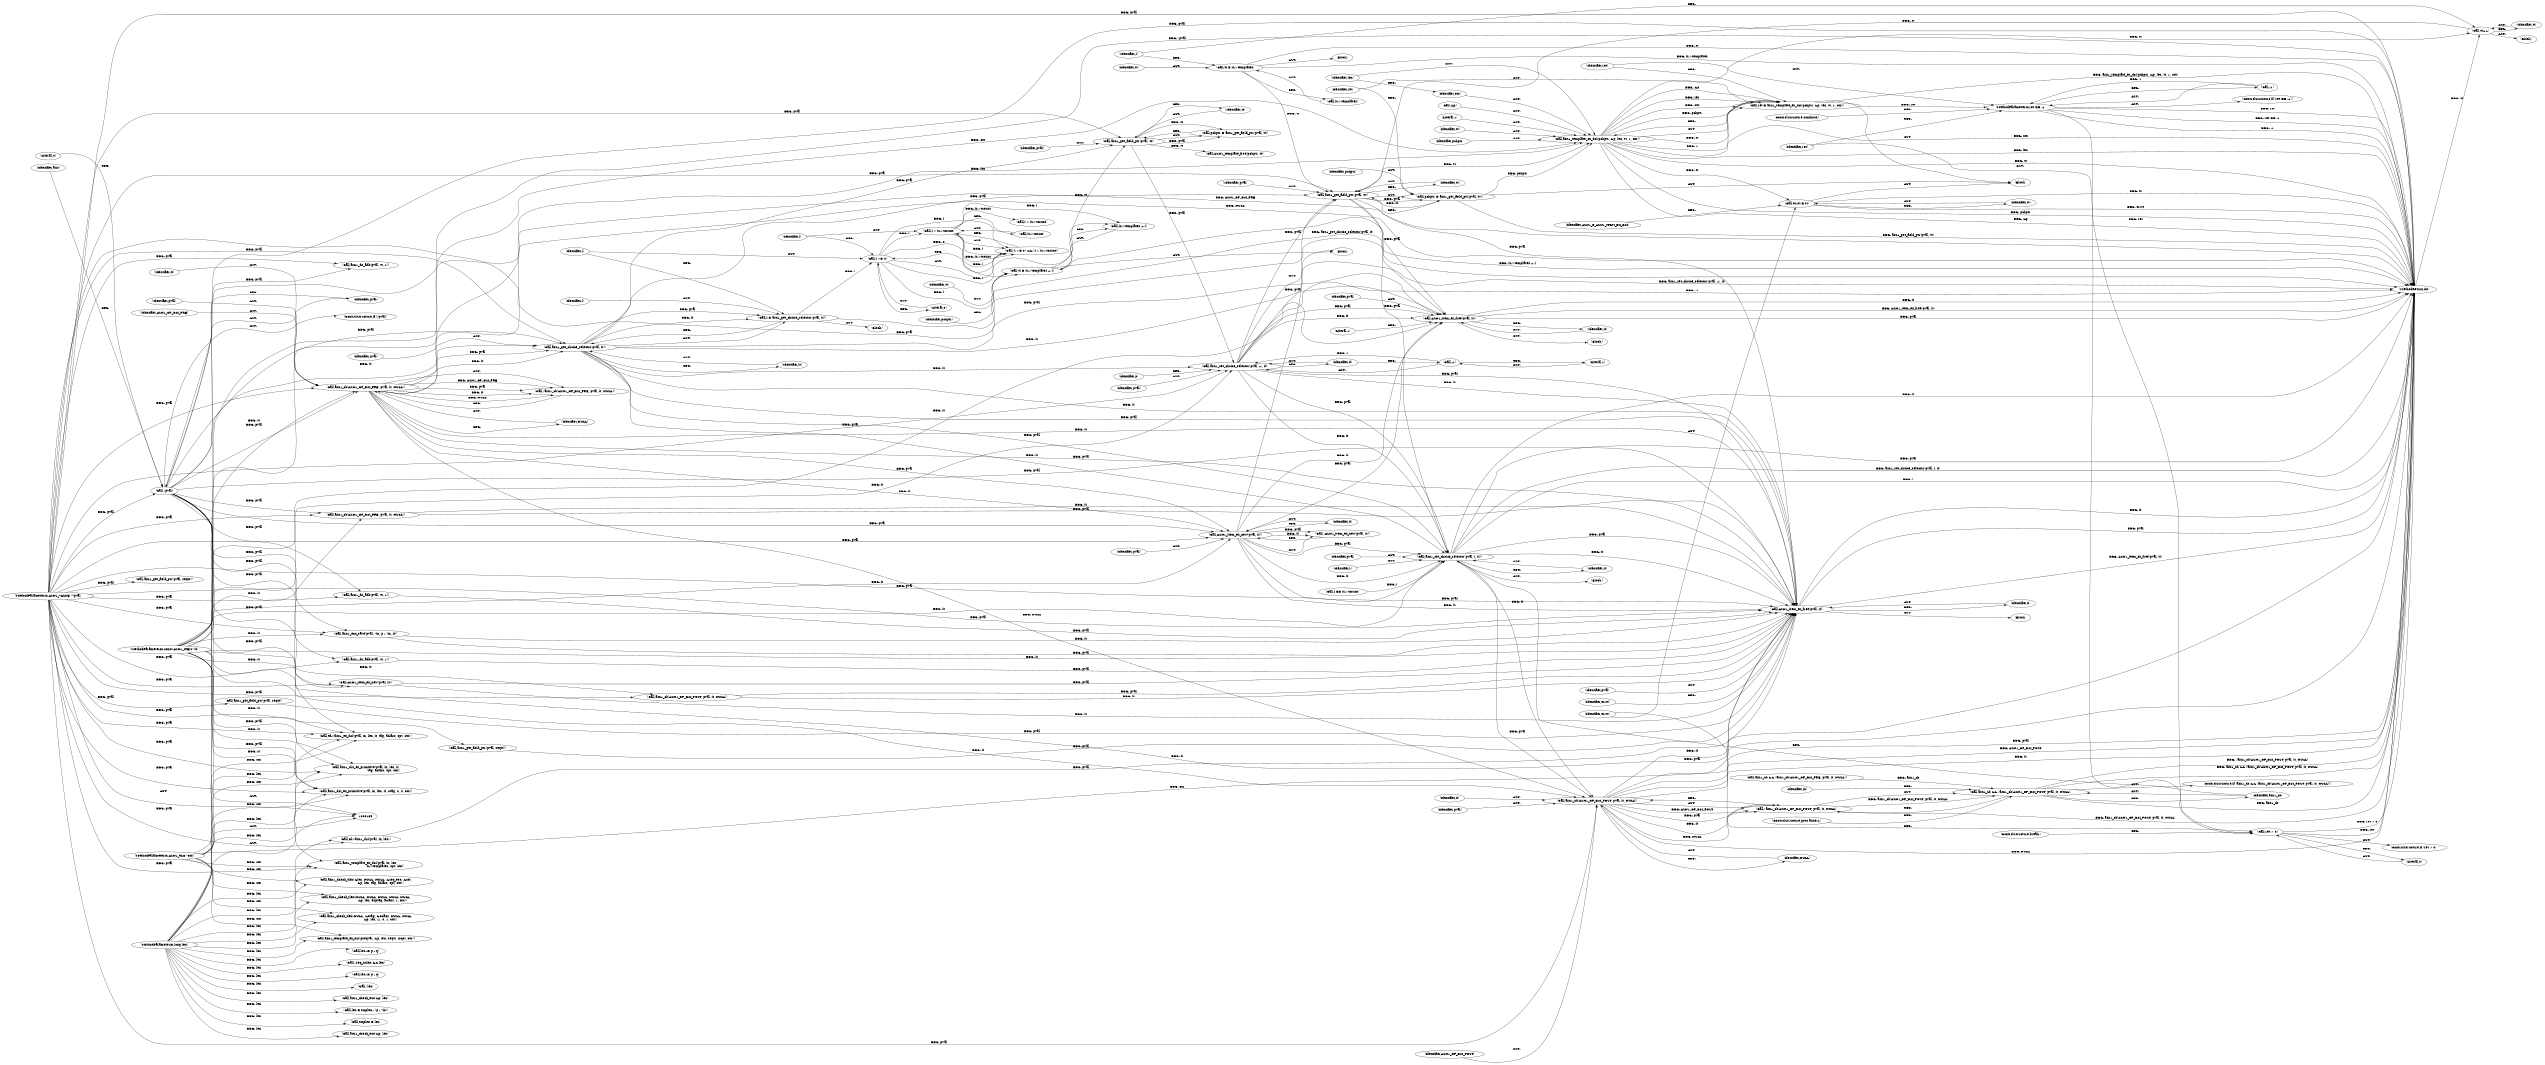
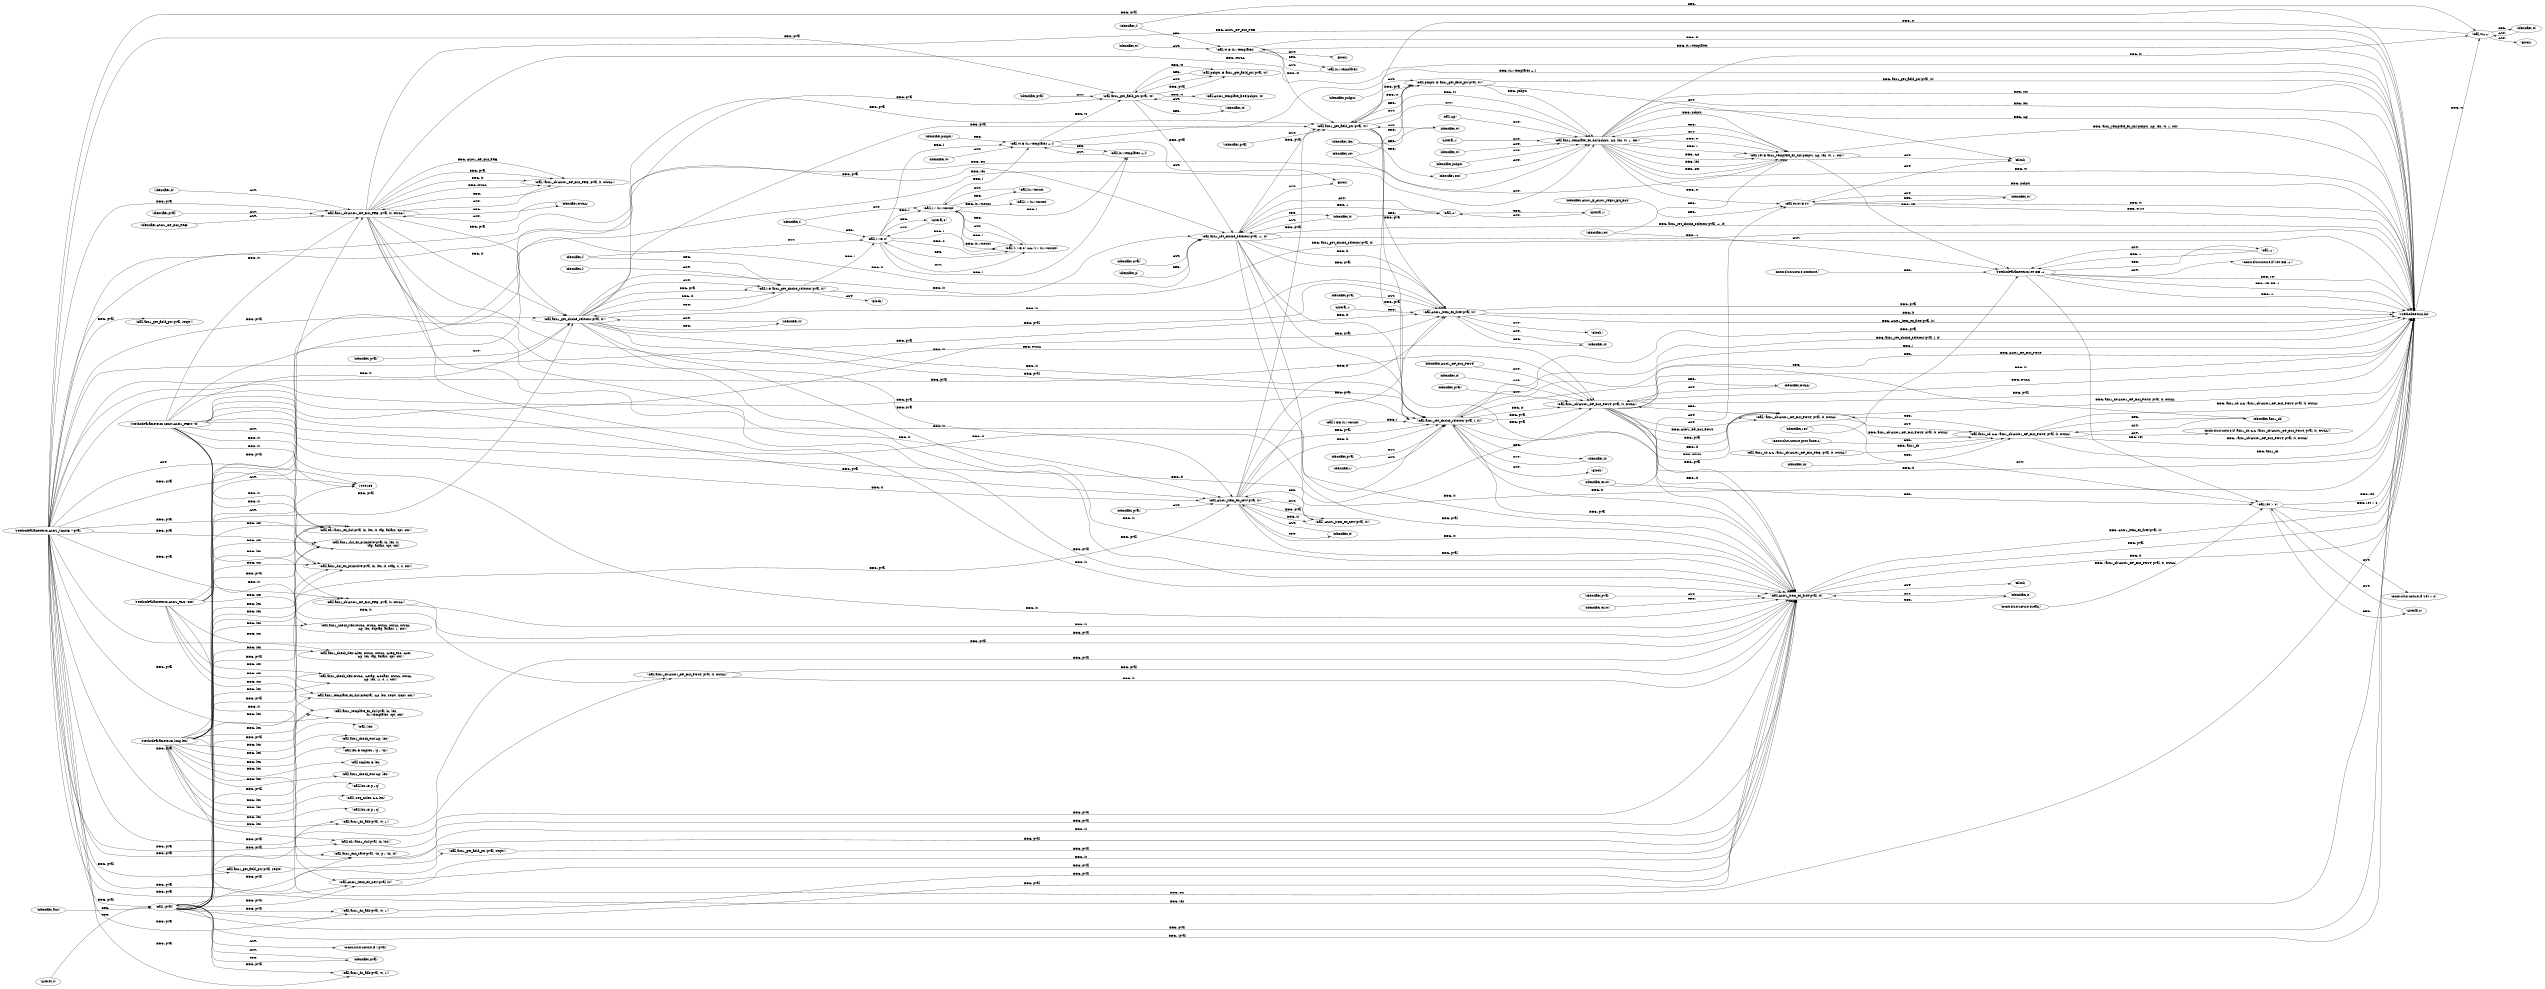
edge "(ControlStructure,break;)" -> "(Call,ret > 0)": label "CFG: " -> "DDG: !asn1_cb(ASN1_OP_D2I_POST, pval, it, NULL)"
edge "(MethodParameterIn,long len)" -> "(MethodReturn,int)": added, label "DDG: len"
